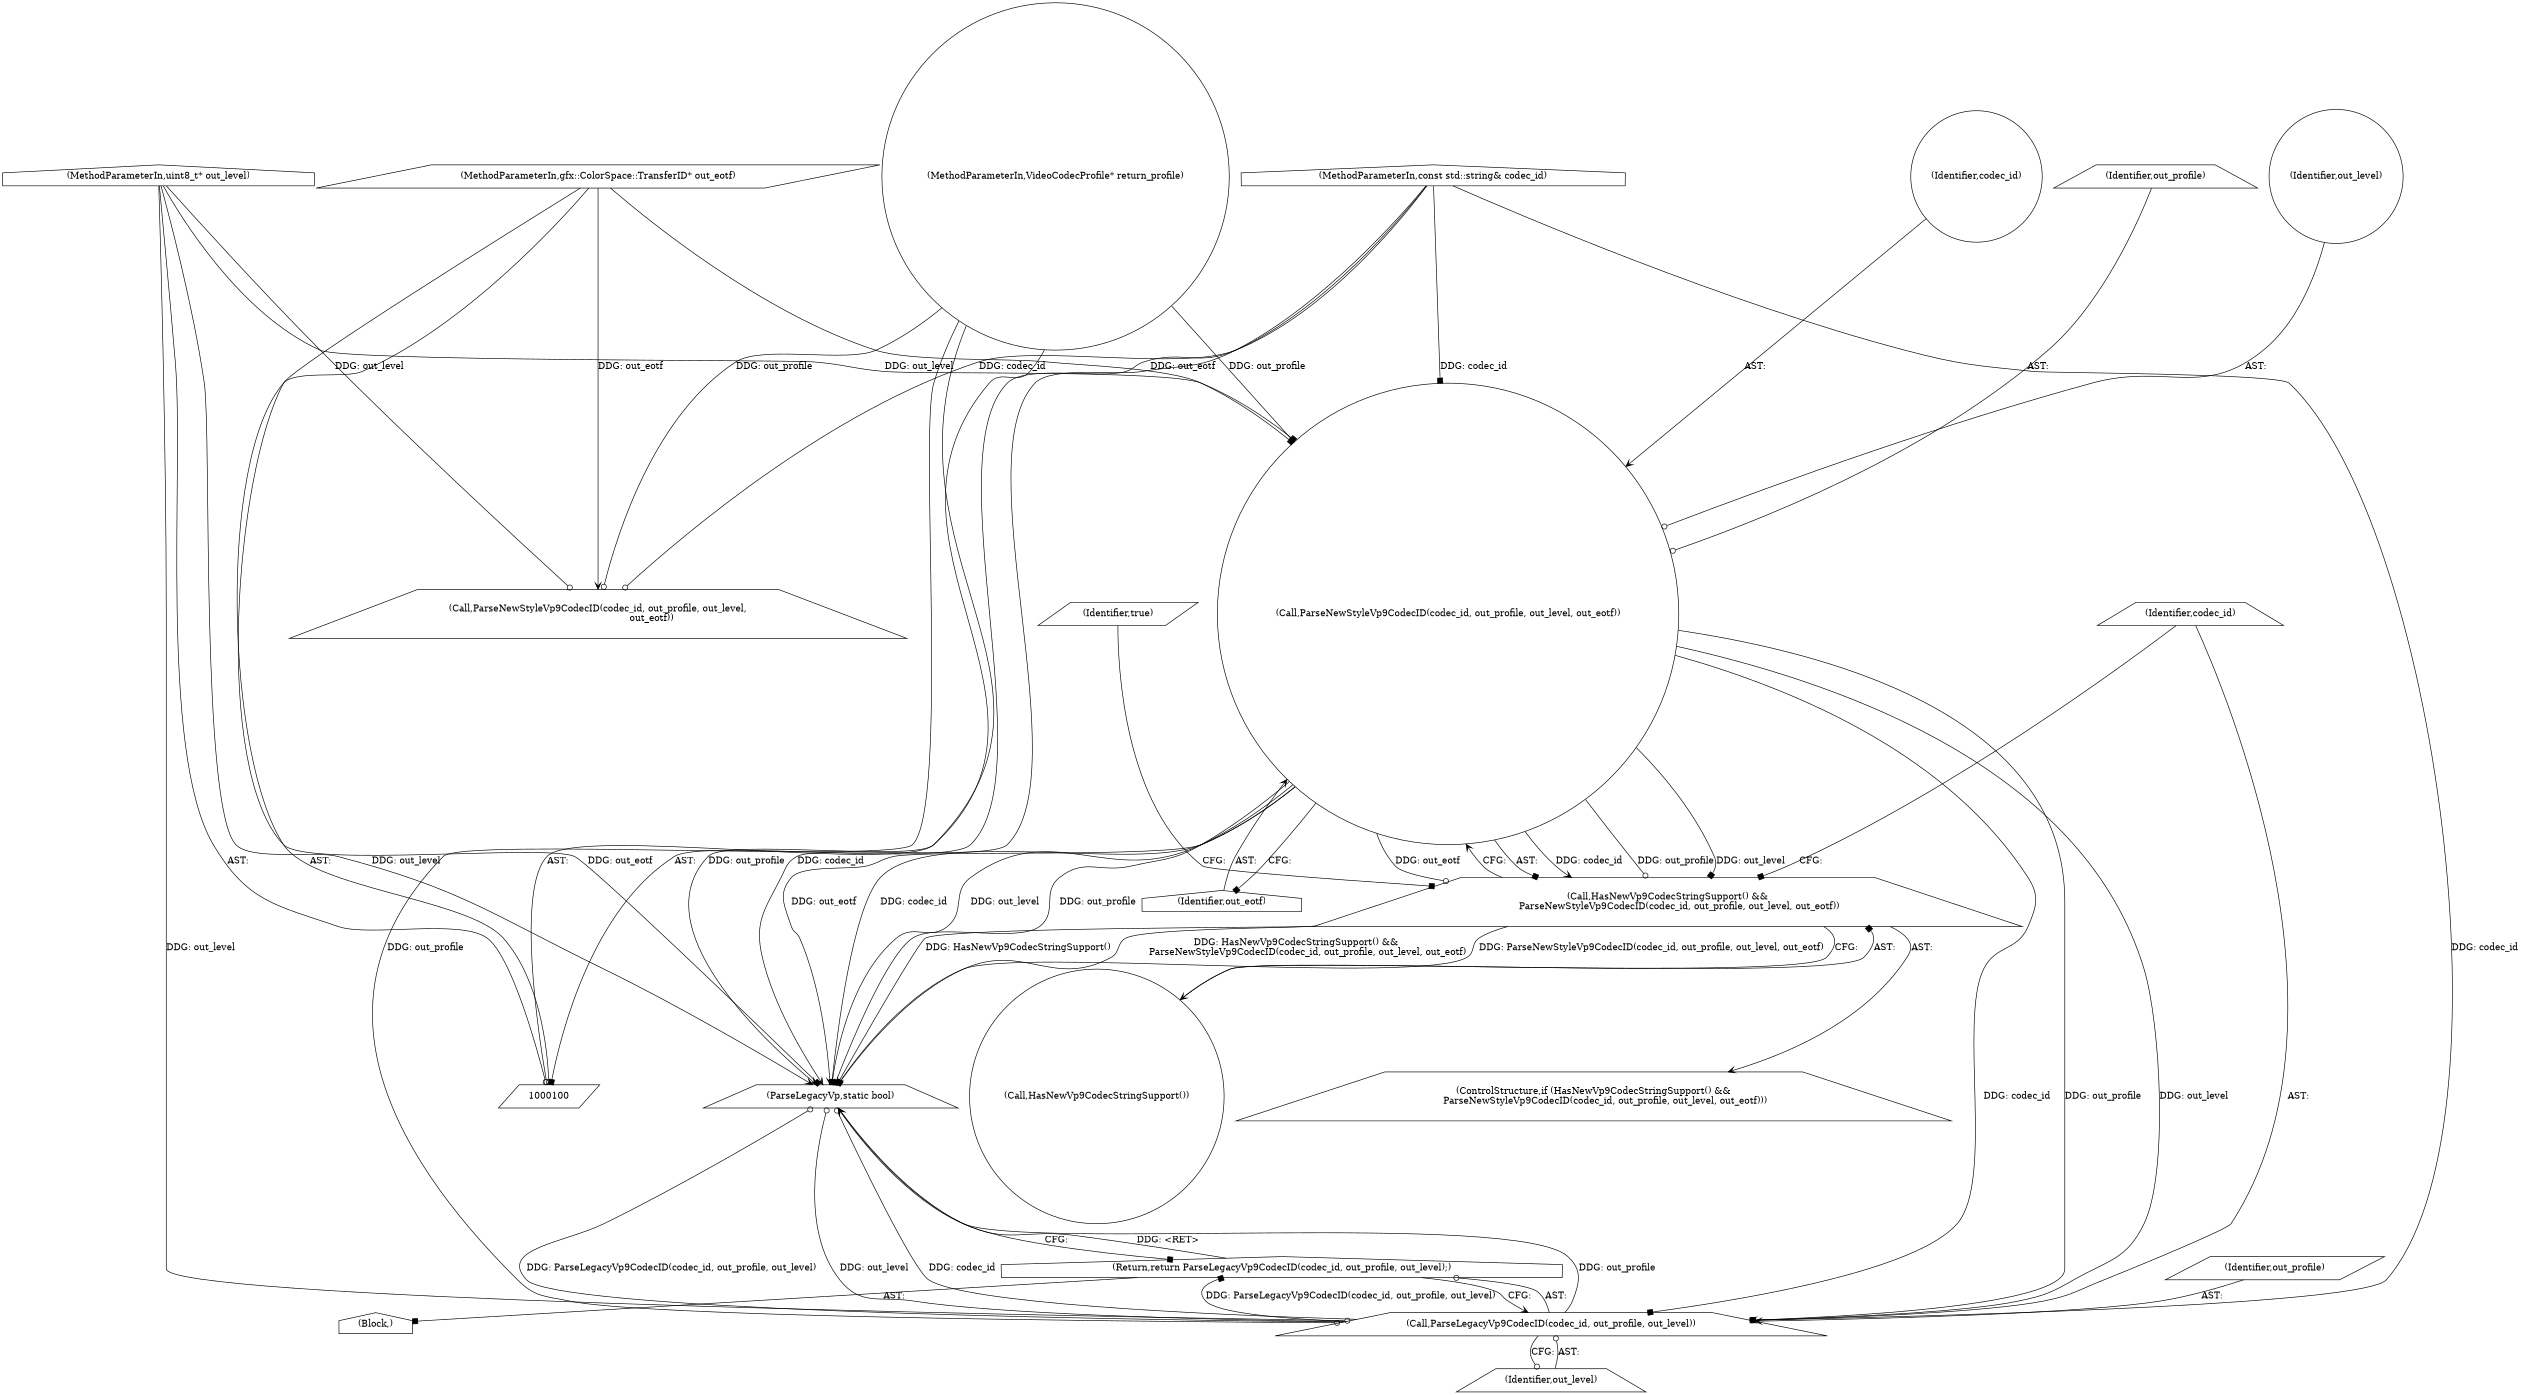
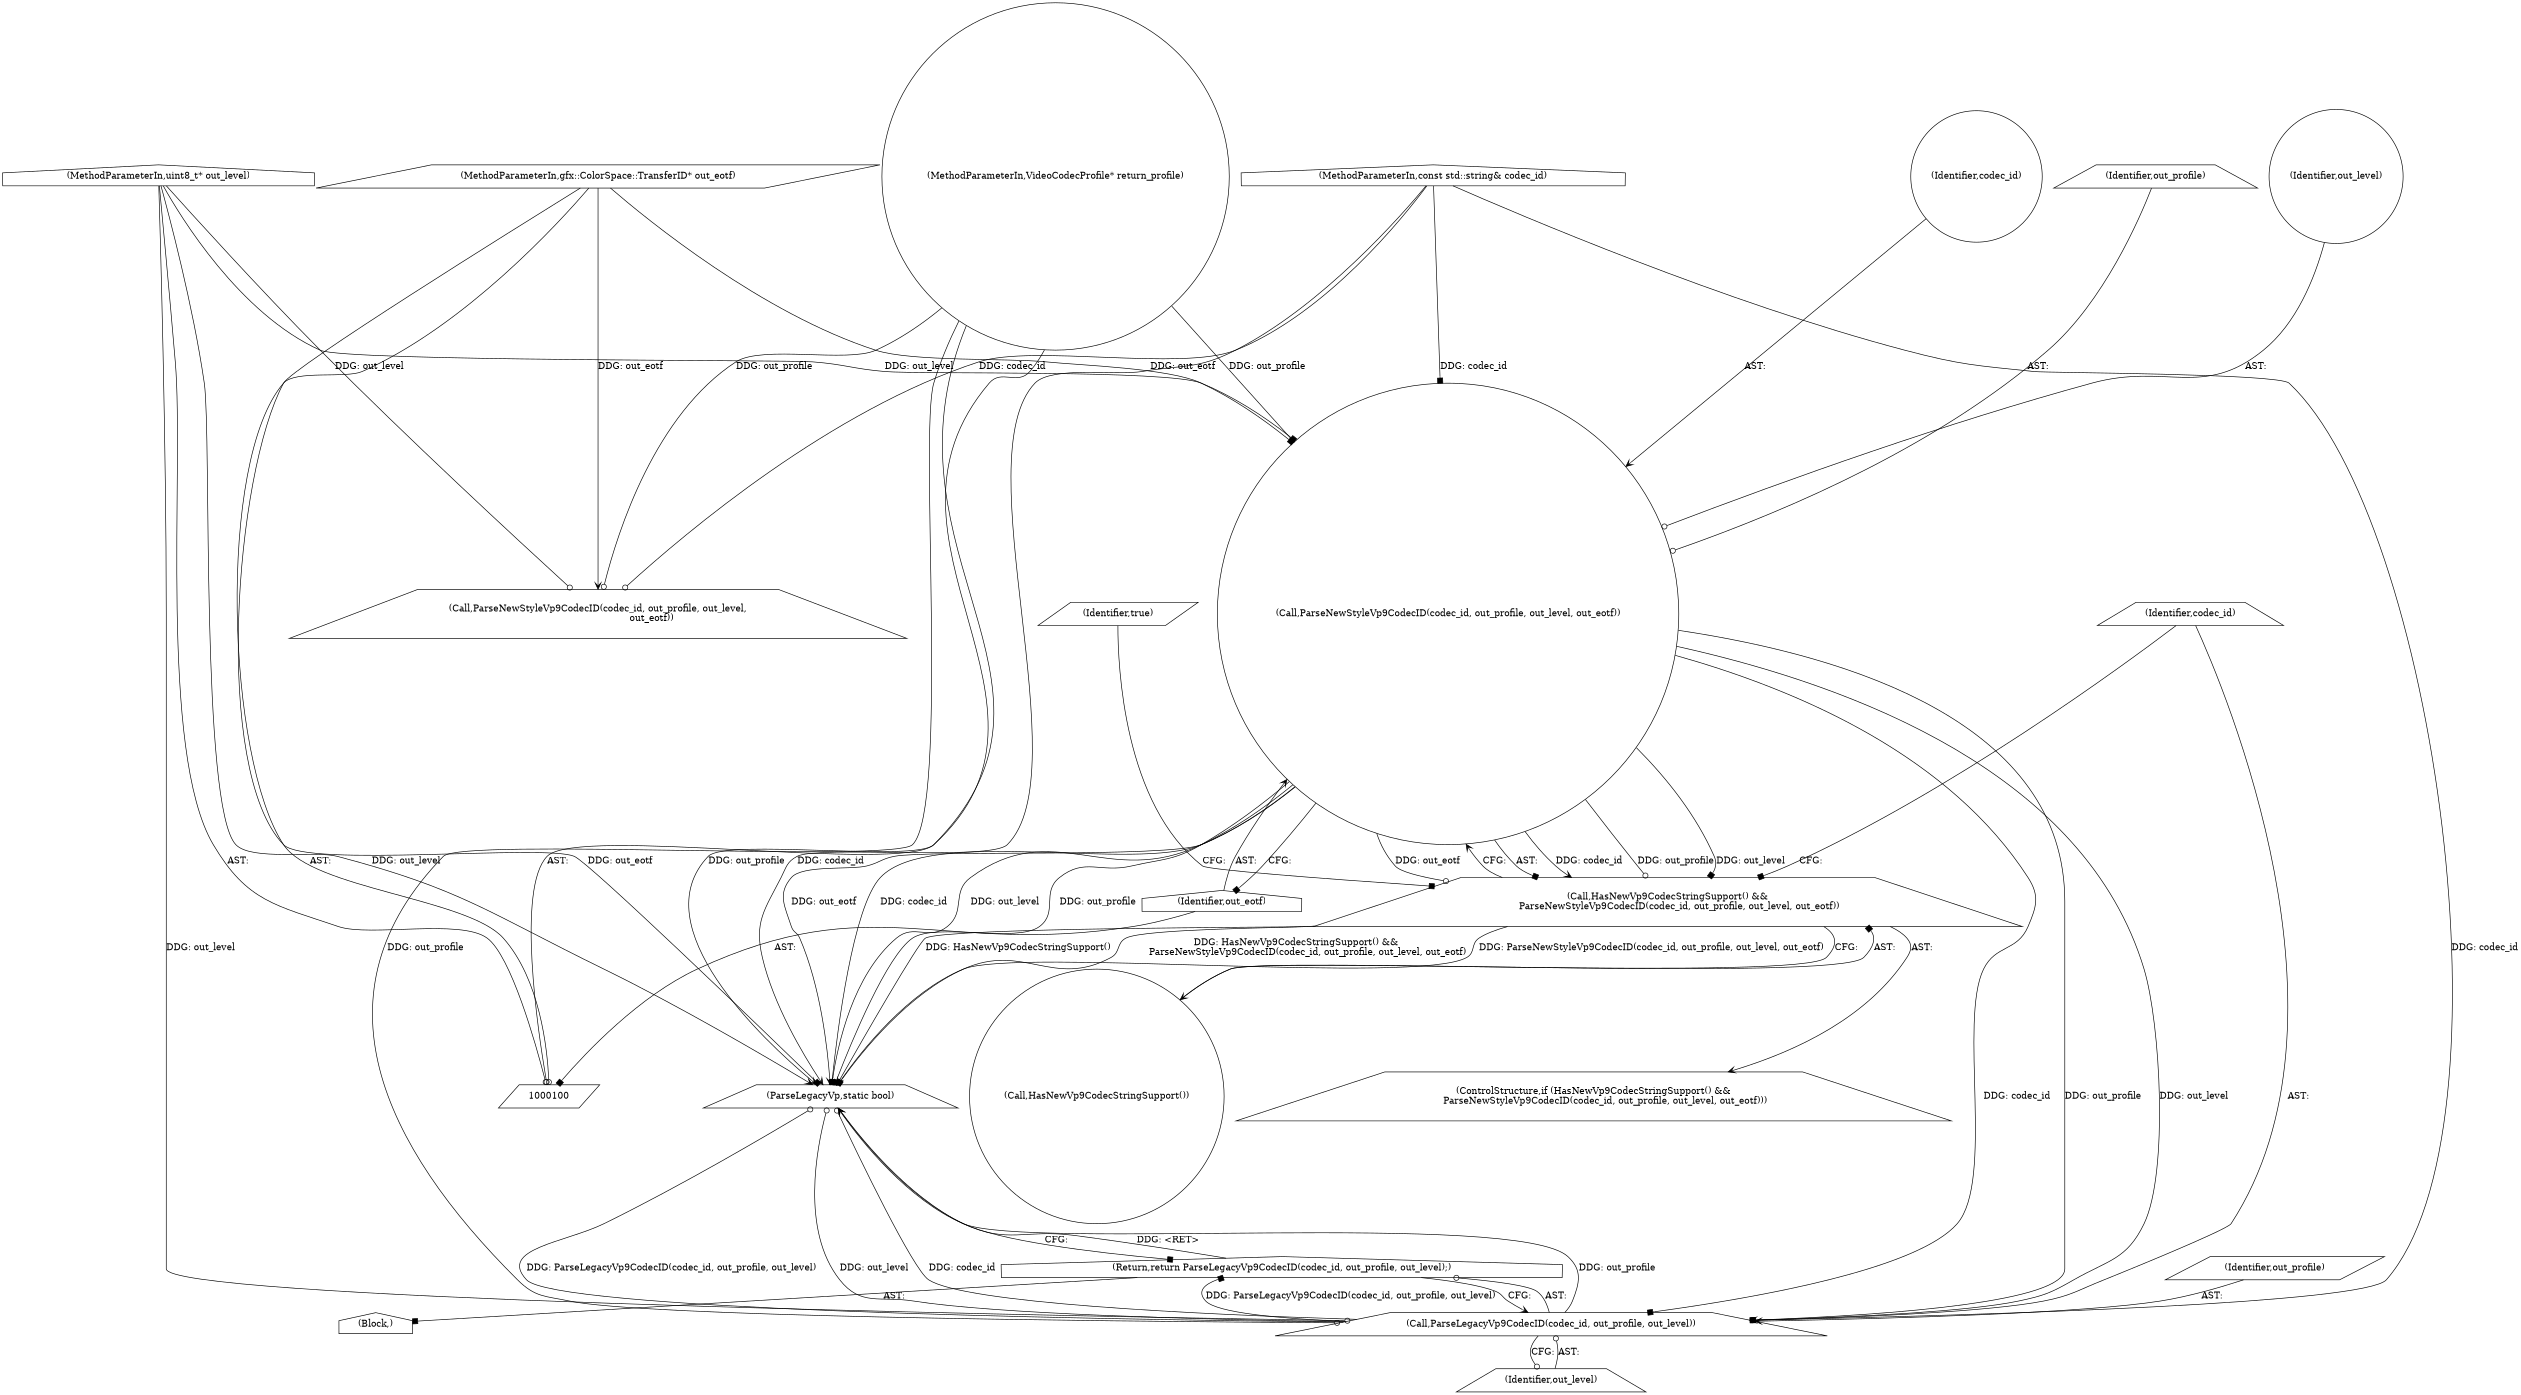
edge "(MethodParameterIn,const std::string& codec_id)" -> "1000100": now "(Identifier,out_eotf)" -> "1000100"
